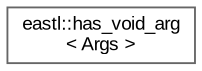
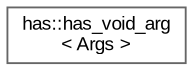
node "eastl::has_void_arg < Args >": label "eastl::has_void_arg < Args >" -> "has::has_void_arg < Args >"
